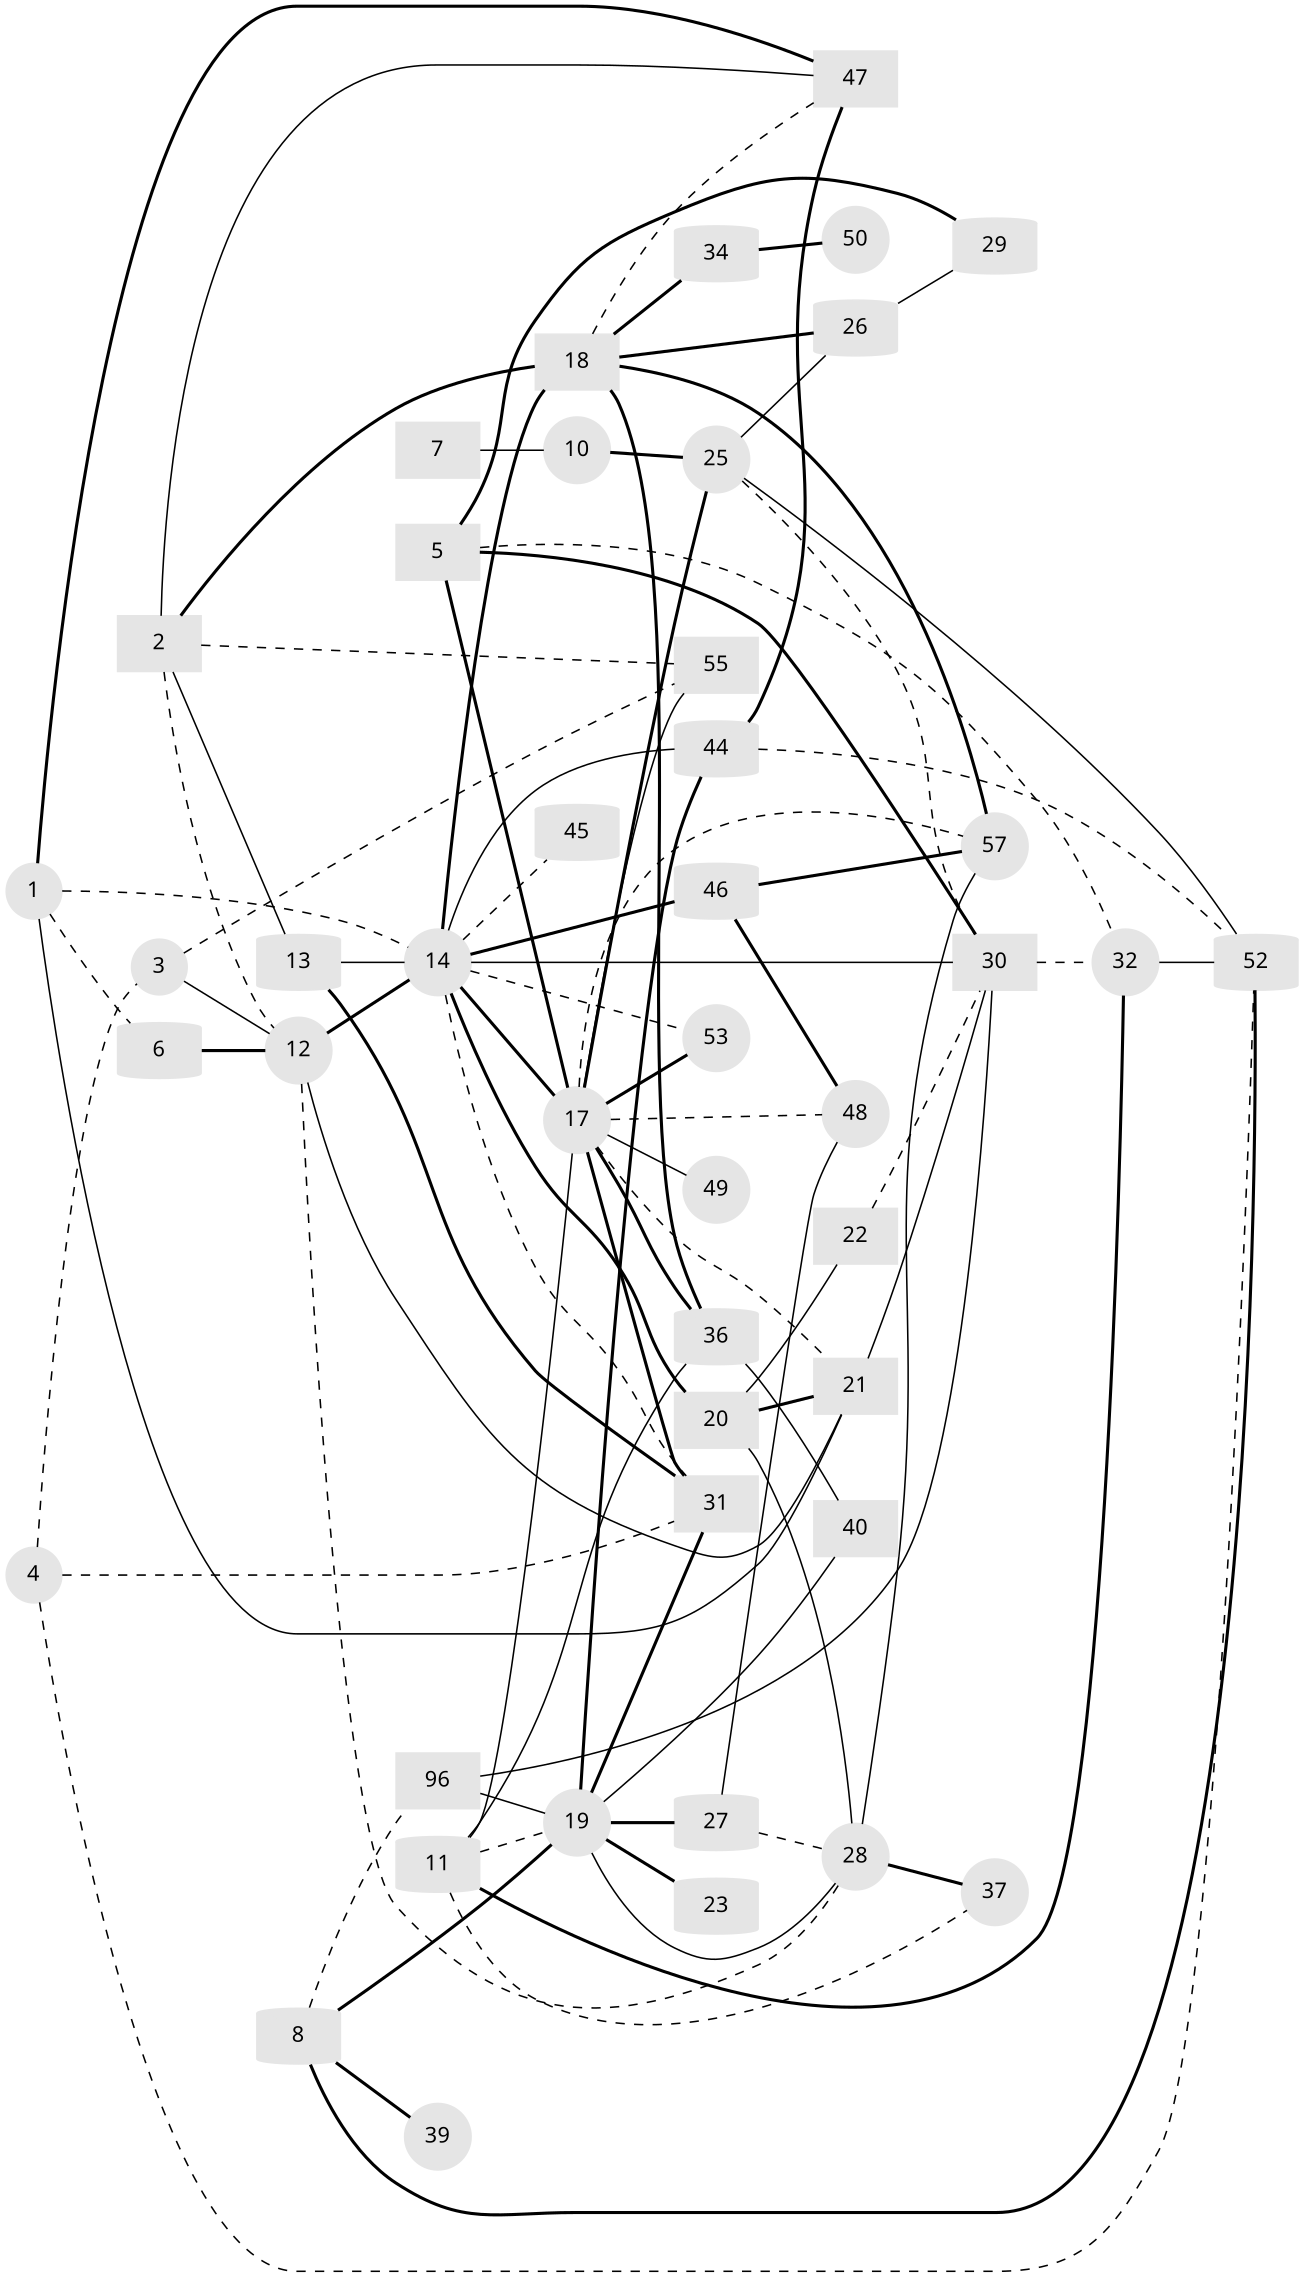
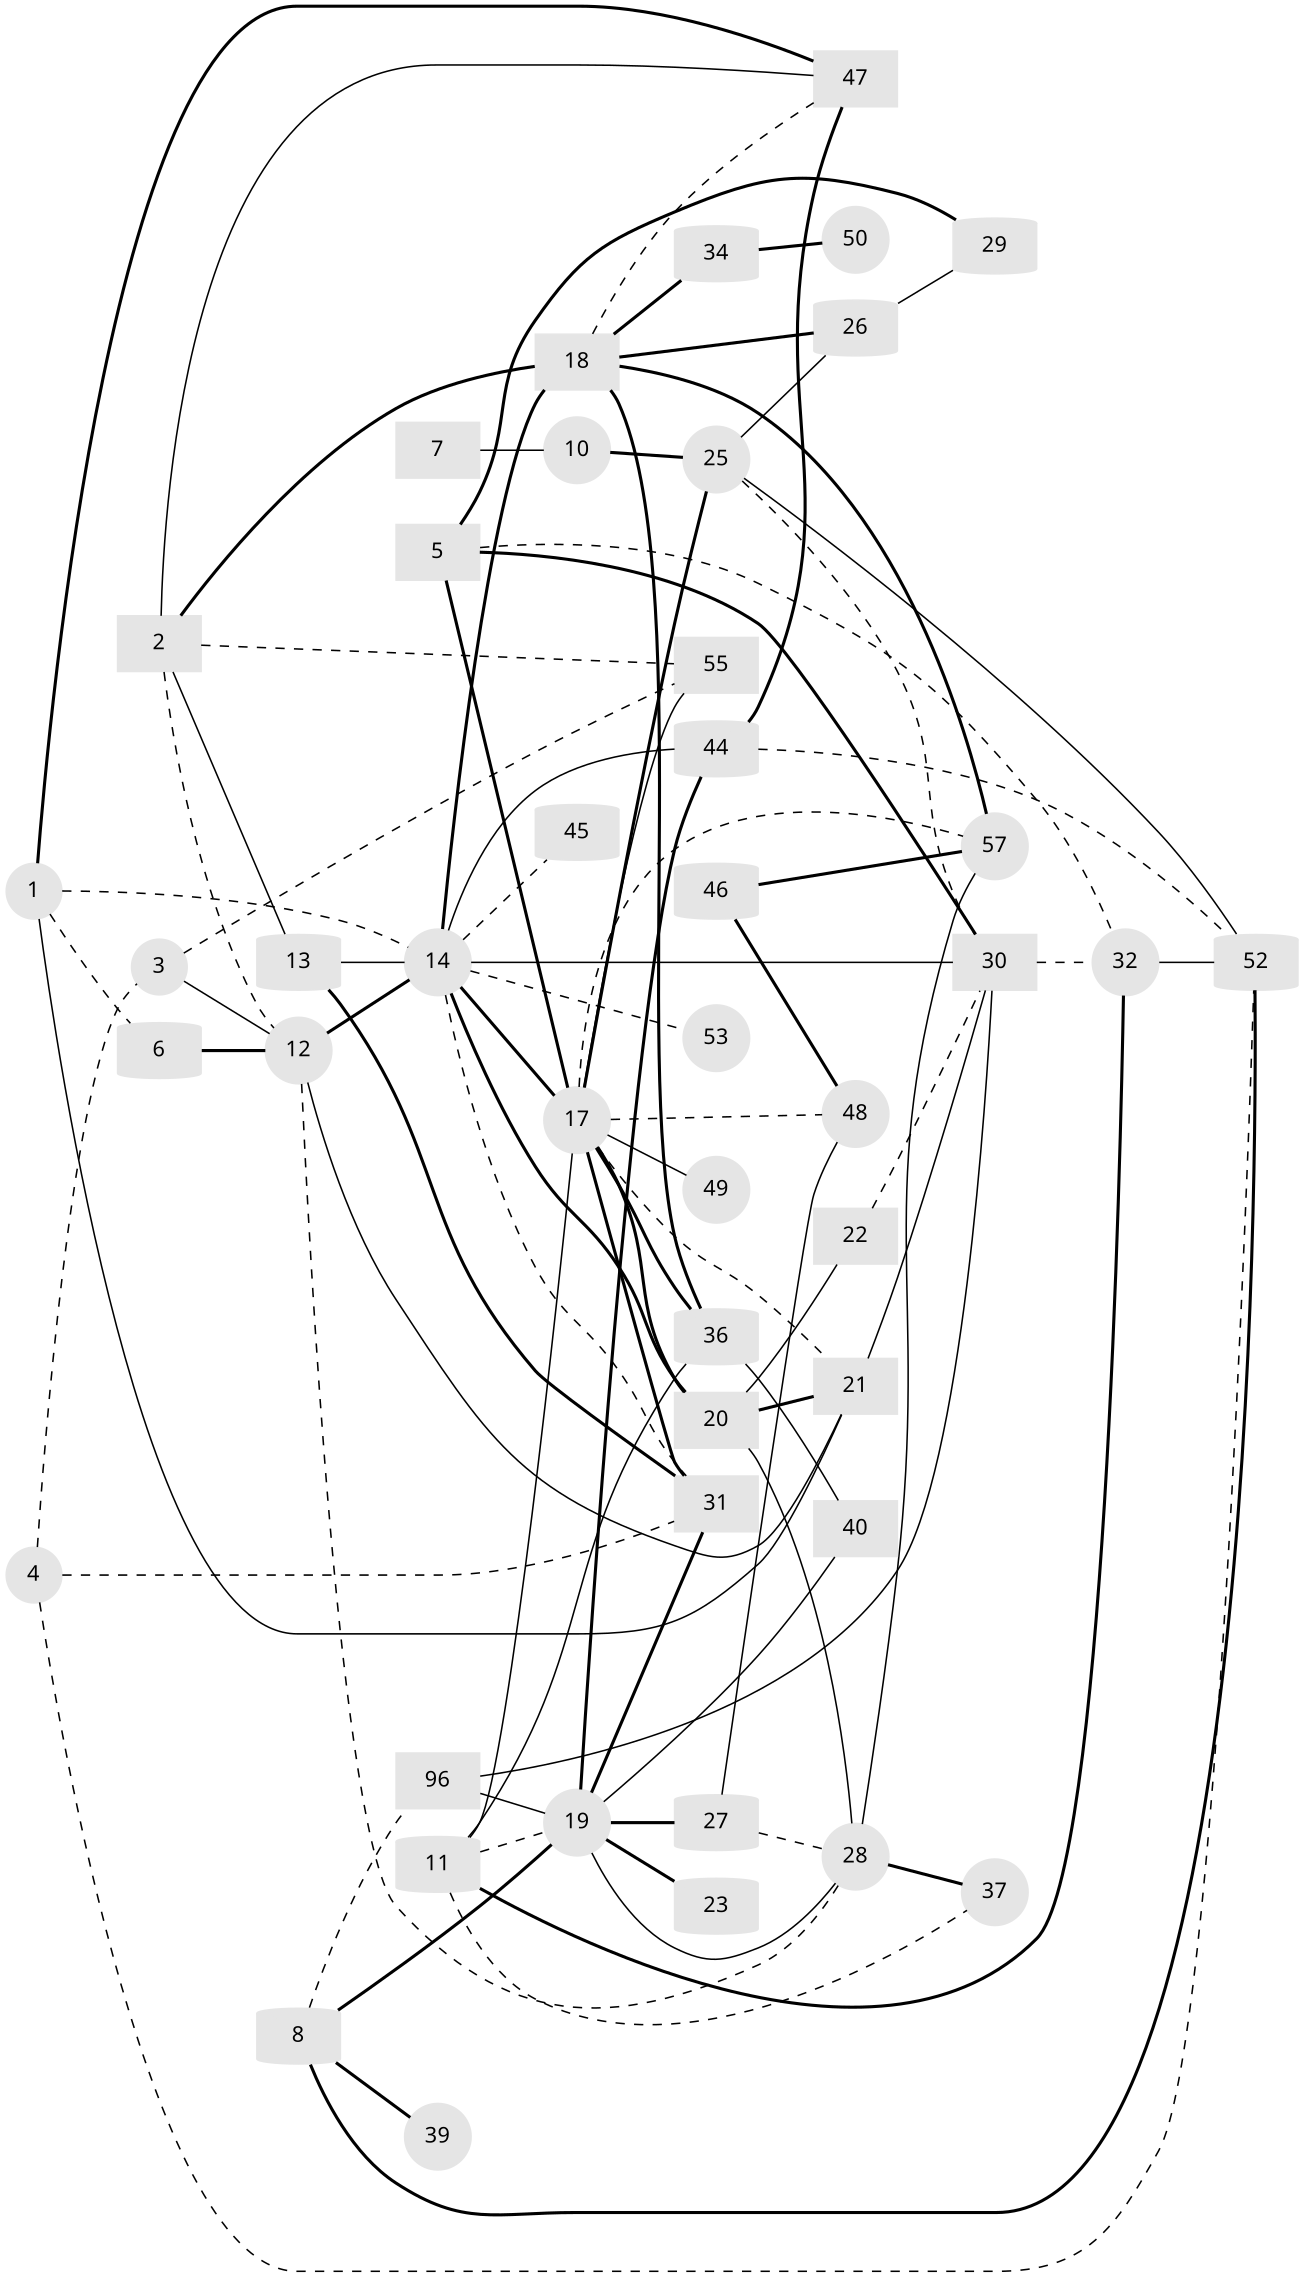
edge "46" -- "14": removed
edge "53" -- "17": now "20" -- "17"
